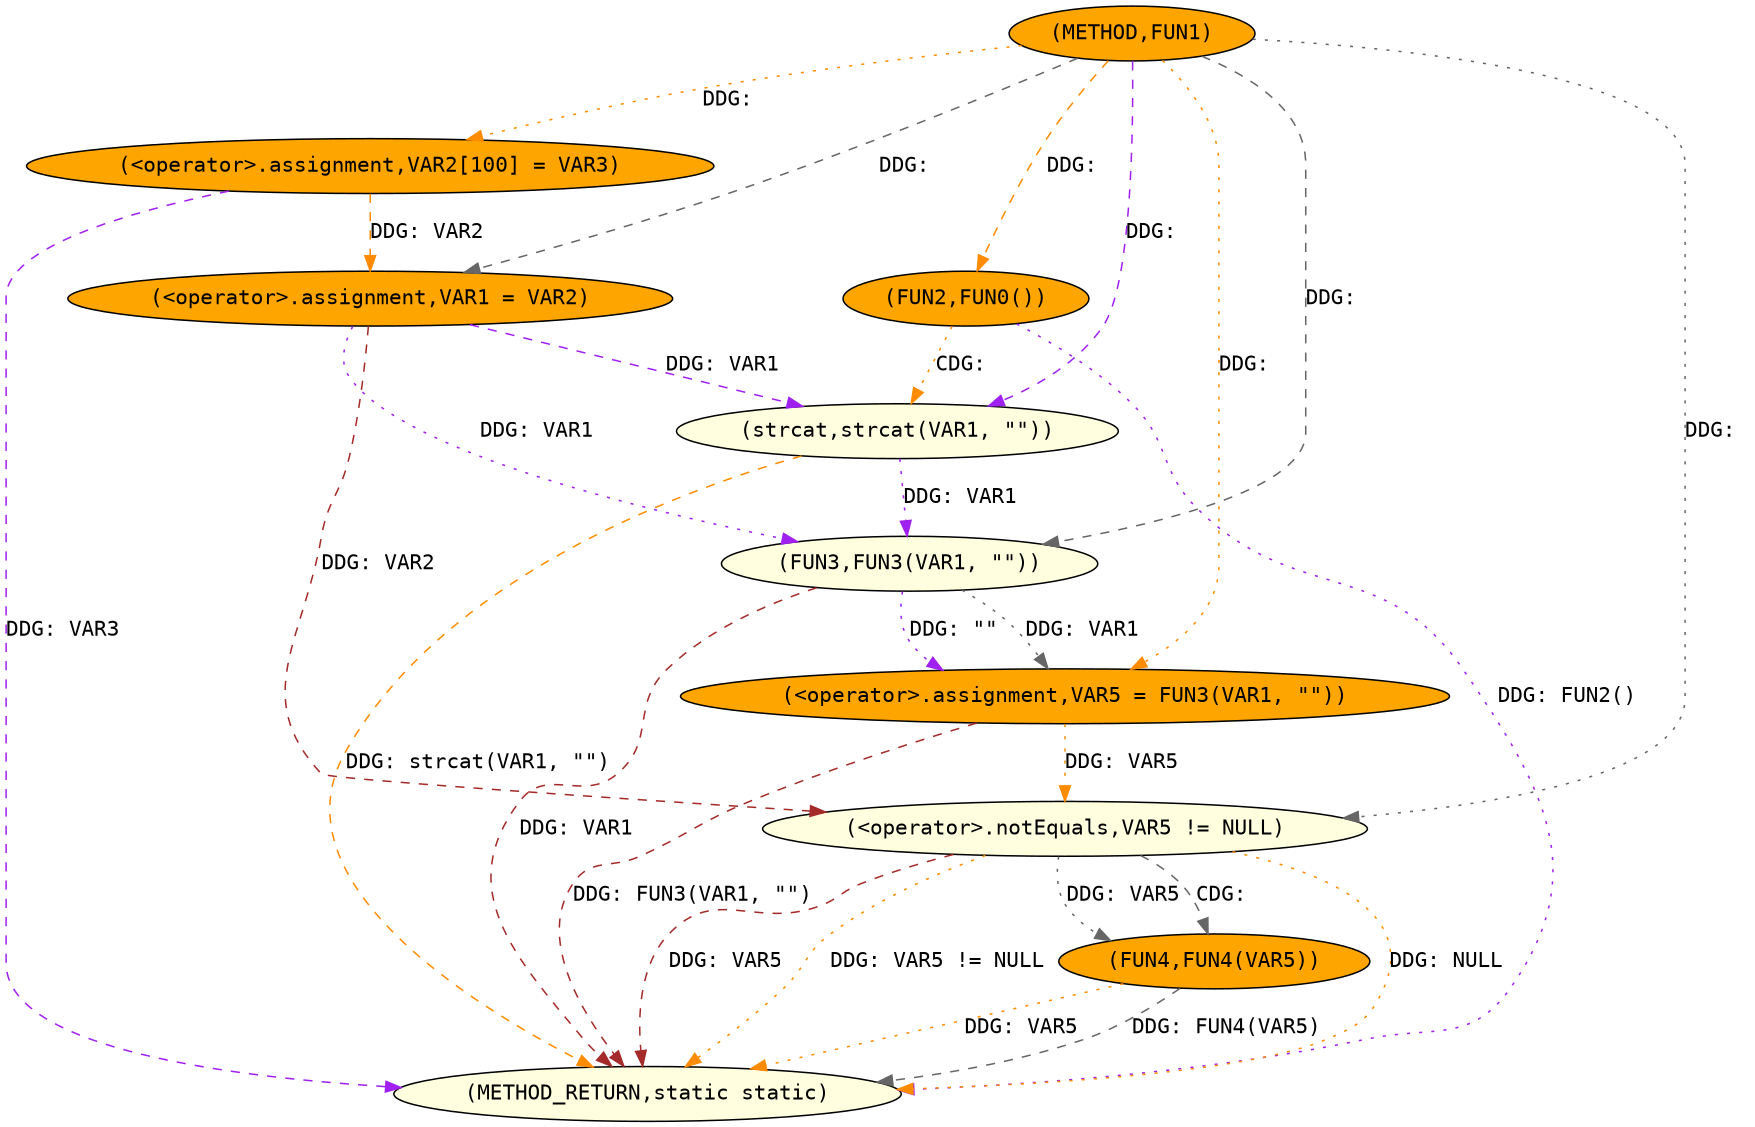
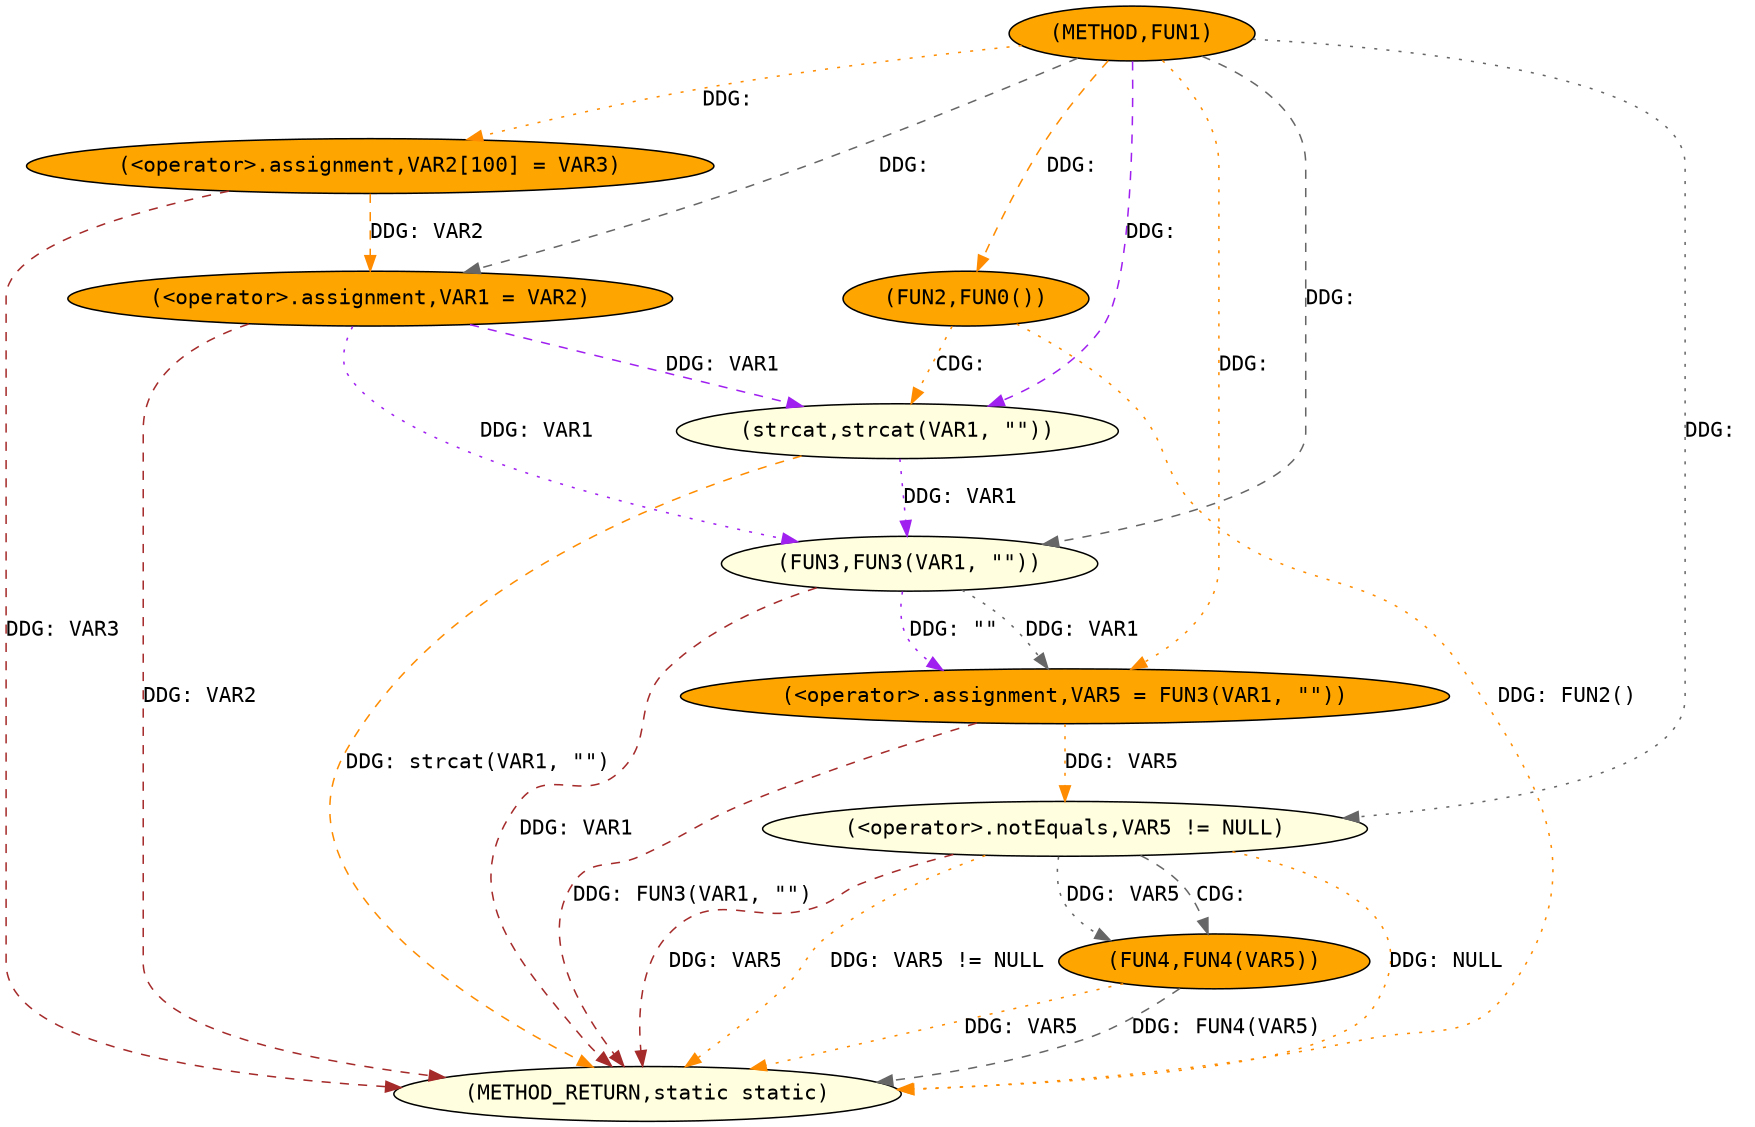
edge "(<operator>.assignment,VAR2[100] = VAR3)" -> "(METHOD_RETURN,static static)": color purple -> brown
edge "(<operator>.assignment,VAR1 = VAR2)" -> "(<operator>.notEquals,VAR5 != NULL)": now "(<operator>.assignment,VAR1 = VAR2)" -> "(METHOD_RETURN,static static)"
edge "(FUN2,FUN0())" -> "(METHOD_RETURN,static static)": color purple -> darkorange
